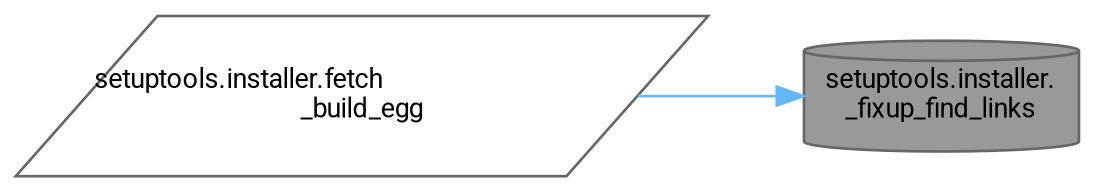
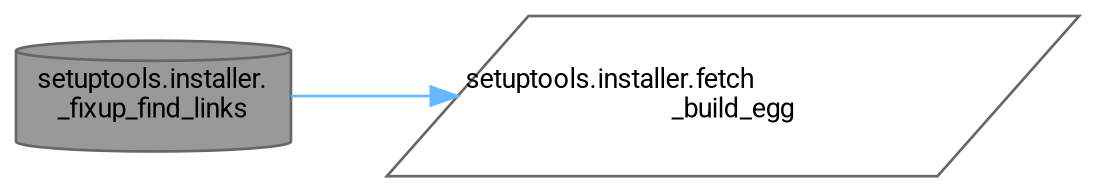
edge "setuptools.installer.fetch _build_egg" -> "setuptools.installer. _fixup_find_links": reversed
